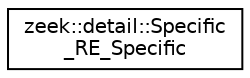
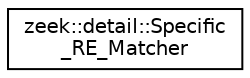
node "zeek::detail::Specific _RE_Specific": label "zeek::detail::Specific _RE_Specific" -> "zeek::detail::Specific _RE_Matcher"
